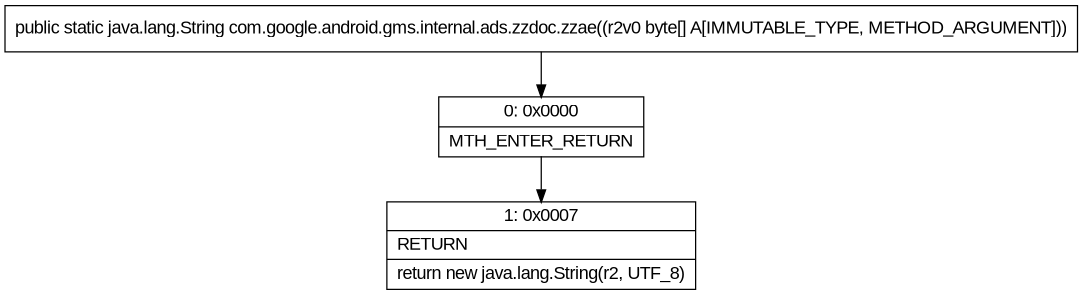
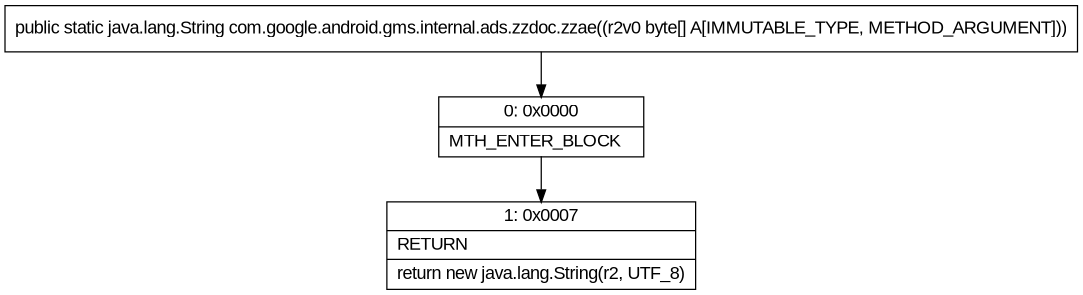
node "0: 0x0000": text "MTH_ENTER_RETURN" -> "MTH_ENTER_BLOCK"
